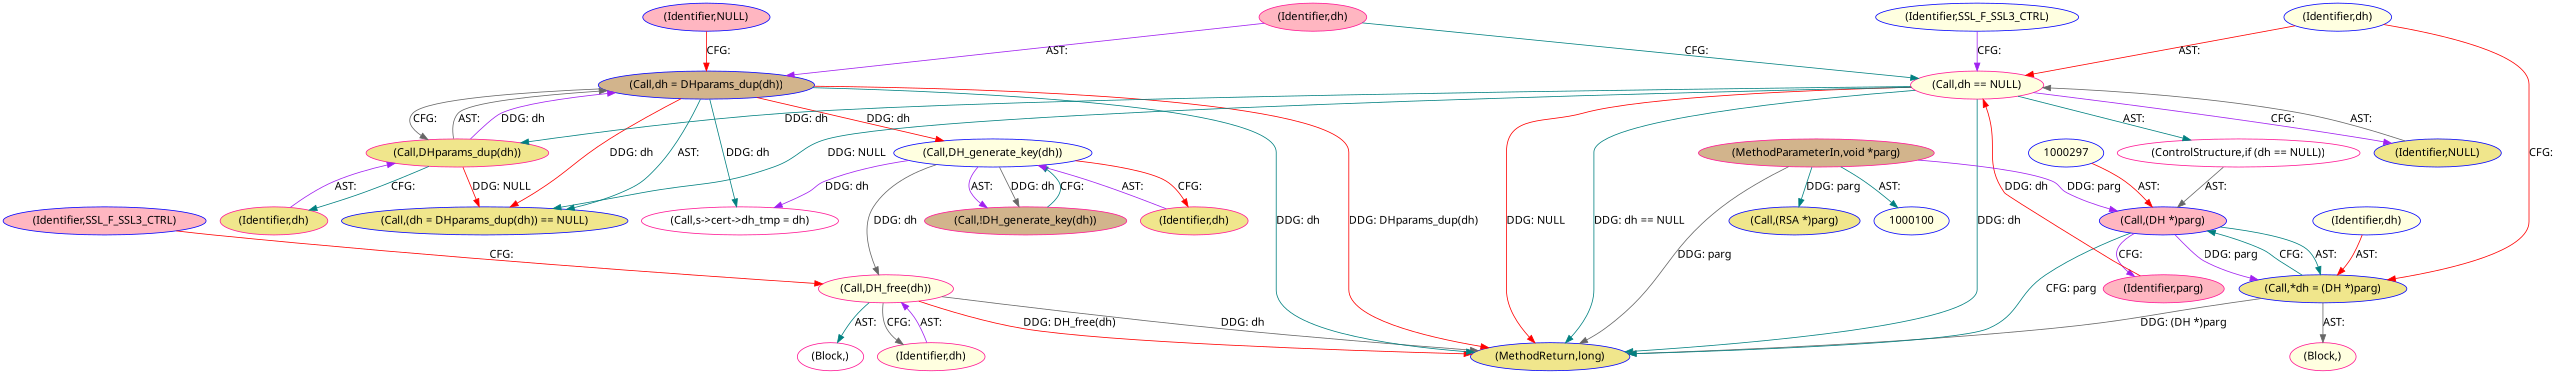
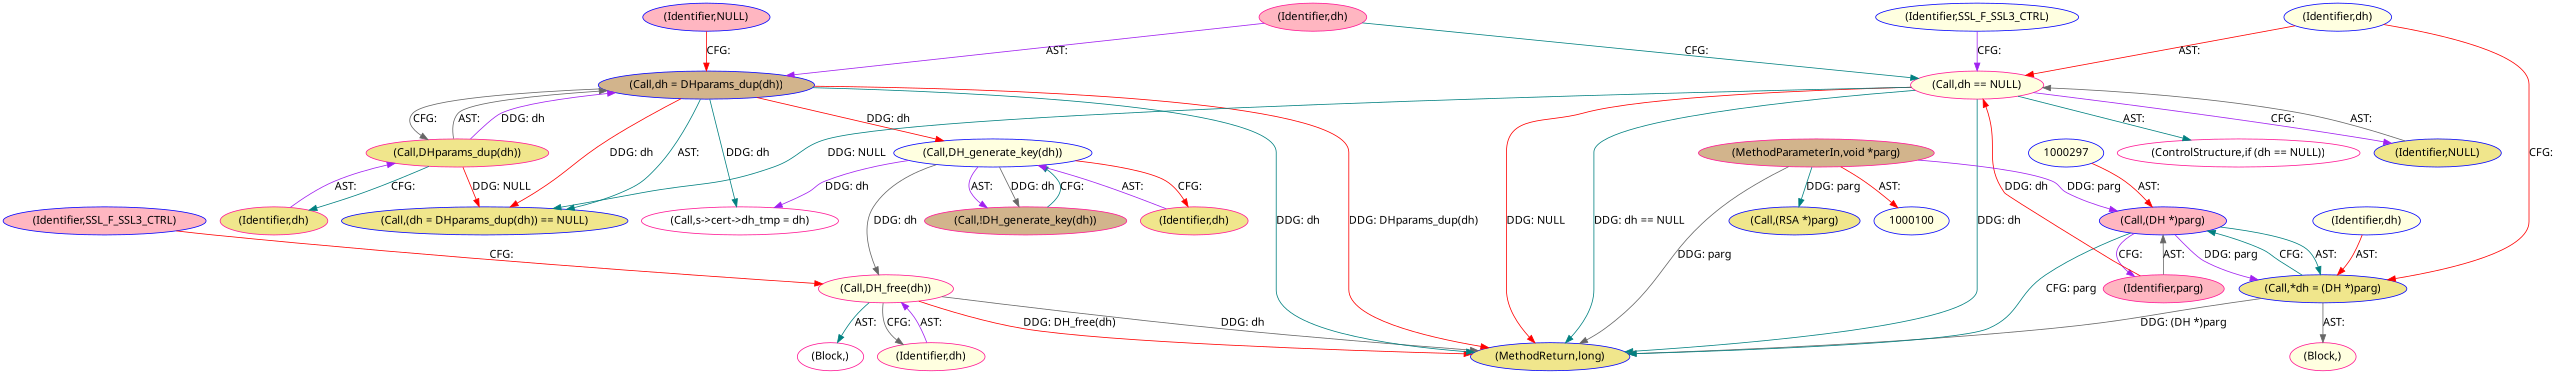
edge "(Call,dh == NULL)" -> "(Call,DHparams_dup(dh))": removed, label "DDG: dh"
edge "(MethodParameterIn,void *parg)" -> "1000100": color teal -> red
edge "(ControlStructure,if (dh == NULL))" -> "(Call,(DH *)parg)": now "(Identifier,parg)" -> "(Call,(DH *)parg)"
